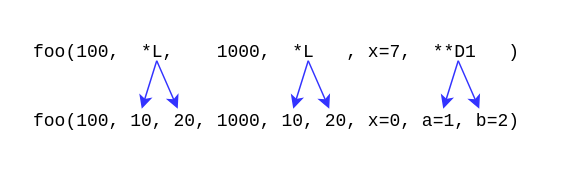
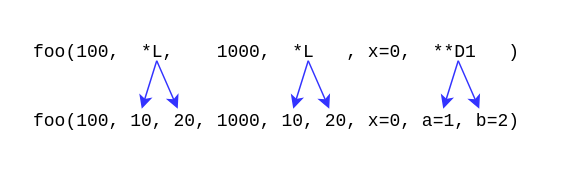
node "foo(100, *L, 1000, *L , x=7, **D1 ) foo(100, 10, 20, 1000, 10, 20, x=0, a=1, b=2)": label "foo(100, *L, 1000, *L , x=7, **D1 ) foo(100, 10, 20, 1000, 10, 20, x=0, a=1, b=2)" -> "foo(100, *L, 1000, *L , x=0, **D1 ) foo(100, 10, 20, 1000, 10, 20, x=0, a=1, b=2)"
